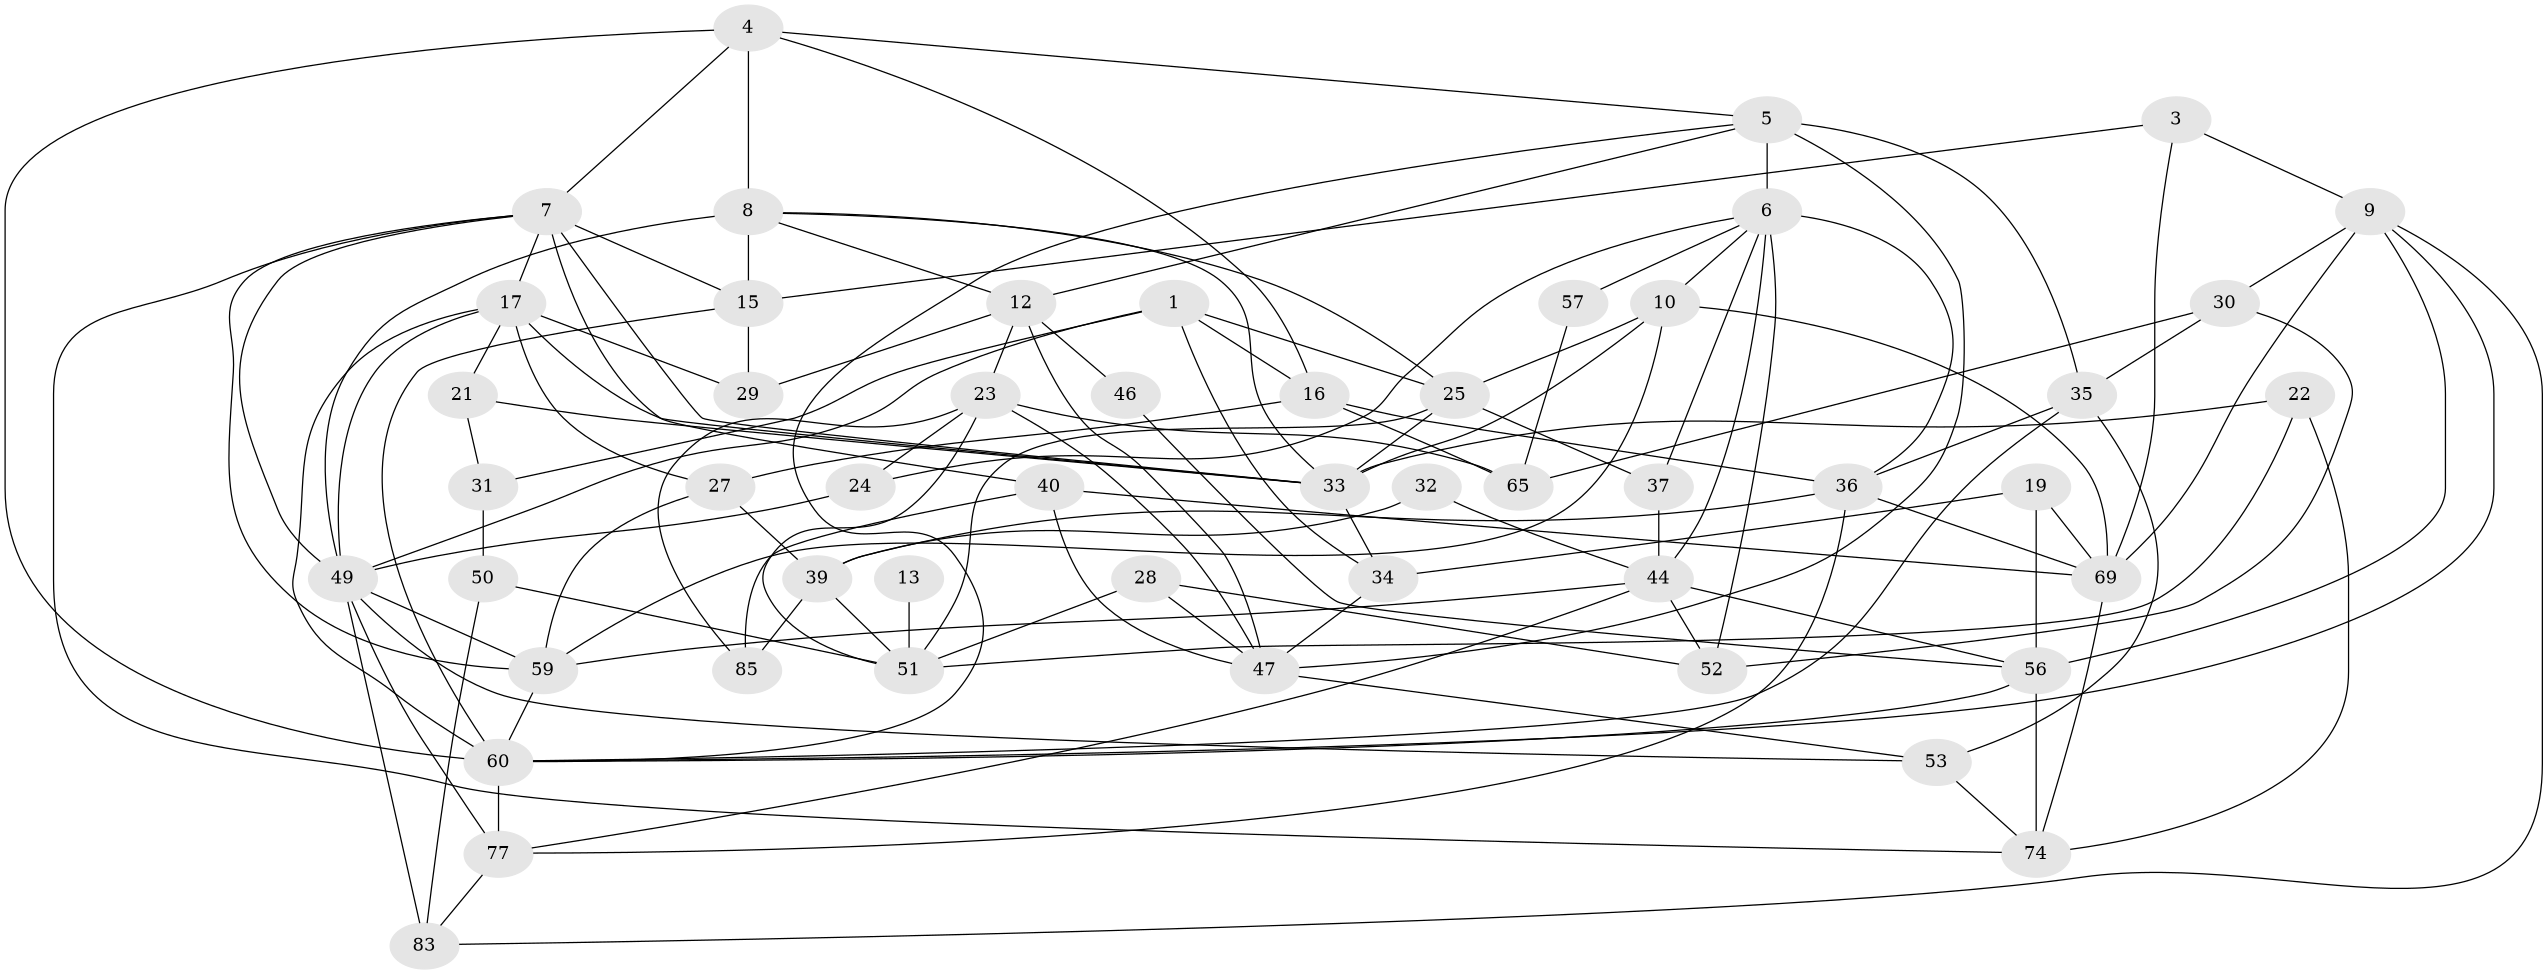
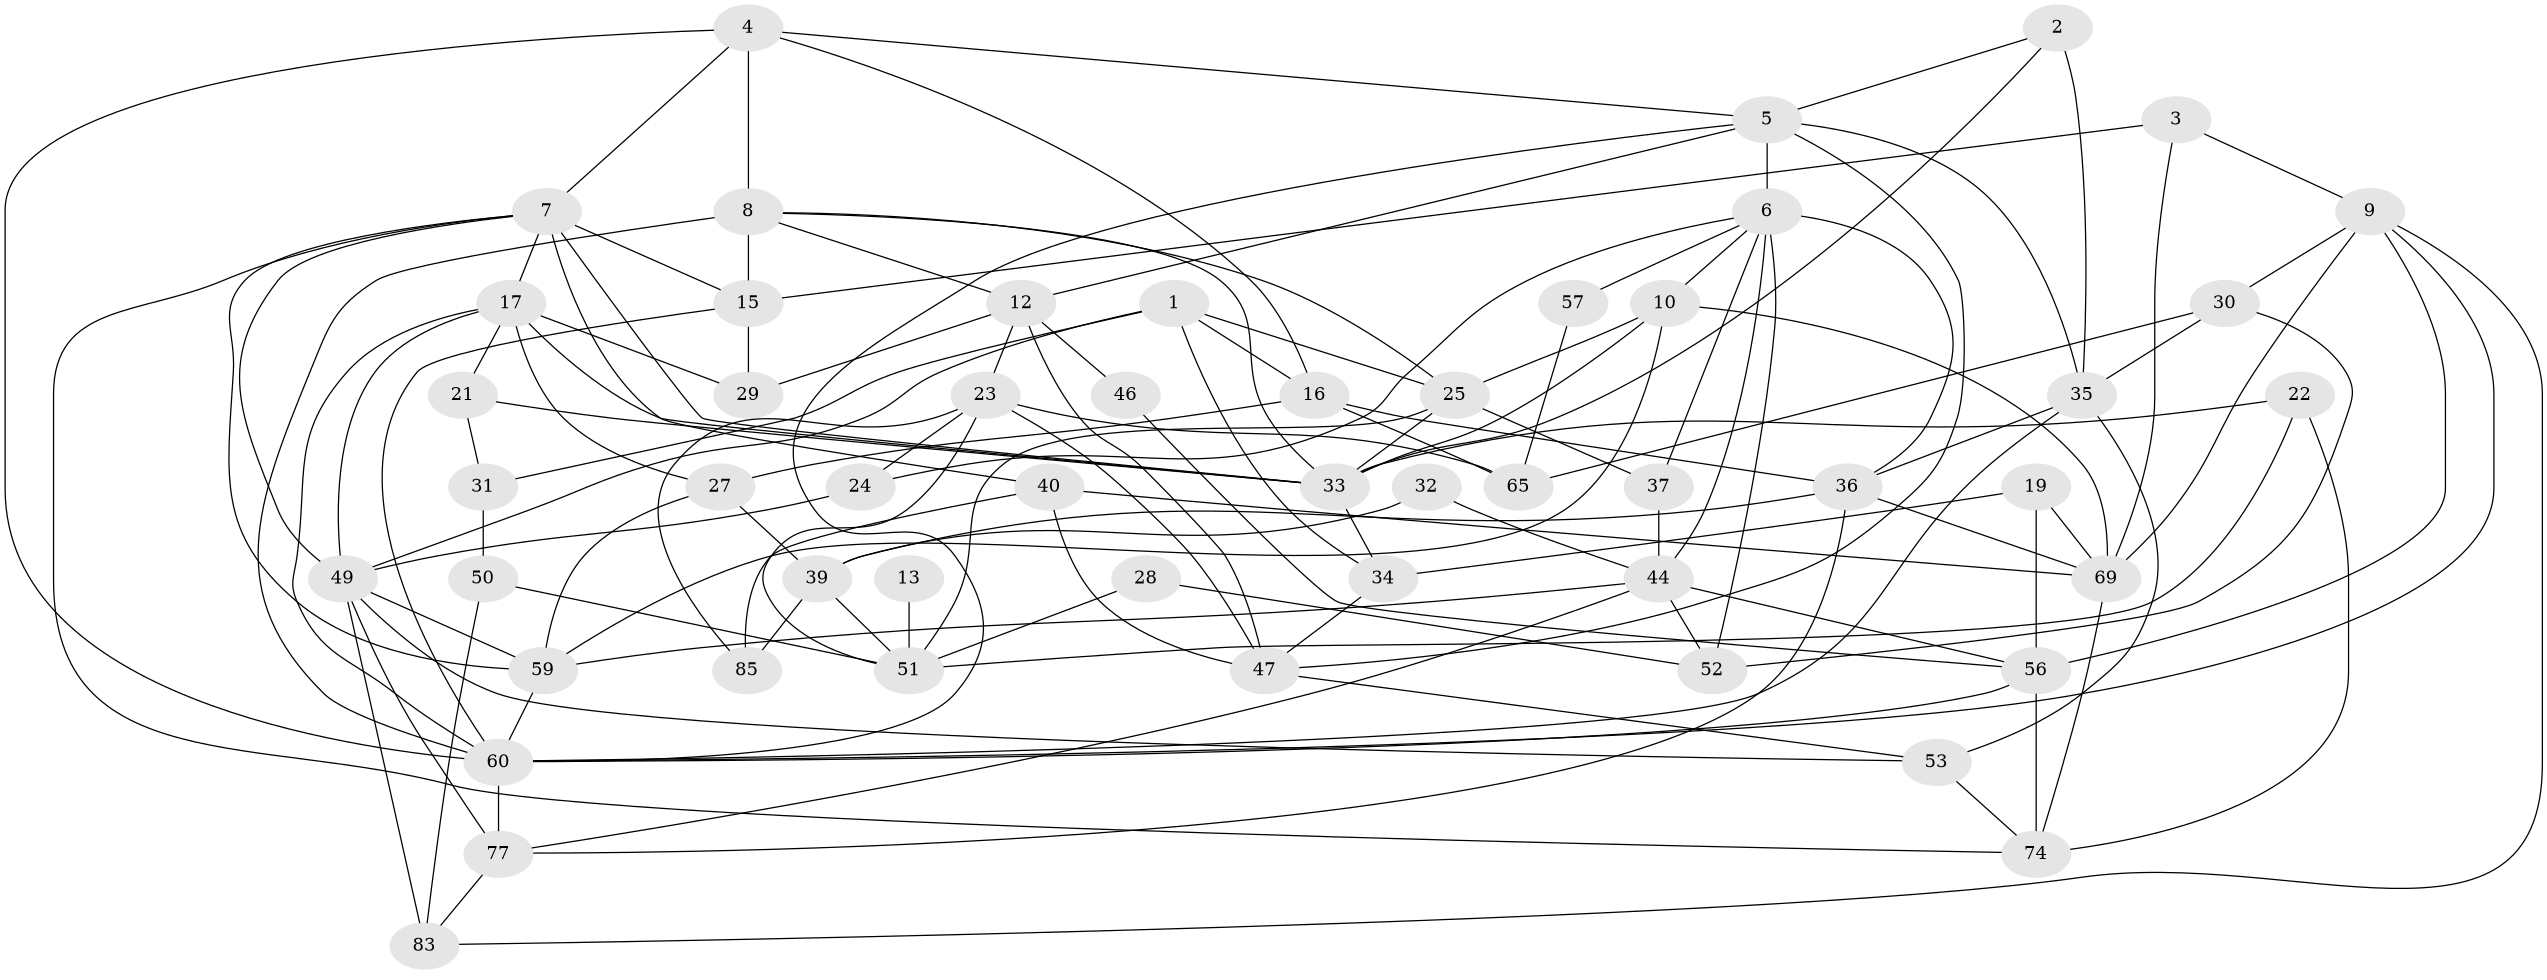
node "2": added
edge "8" -- "49": now "8" -- "60"
edge "28" -- "47": removed
